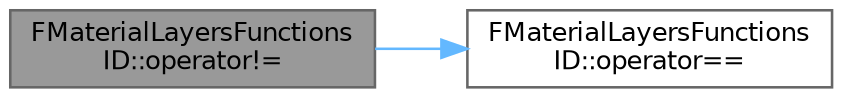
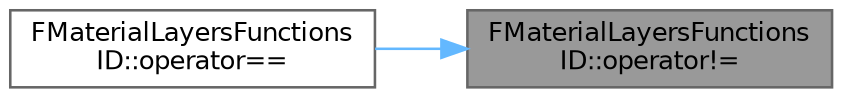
edge "FMaterialLayersFunctions ID::operator!=" -> "FMaterialLayersFunctions ID::operator==": reversed
